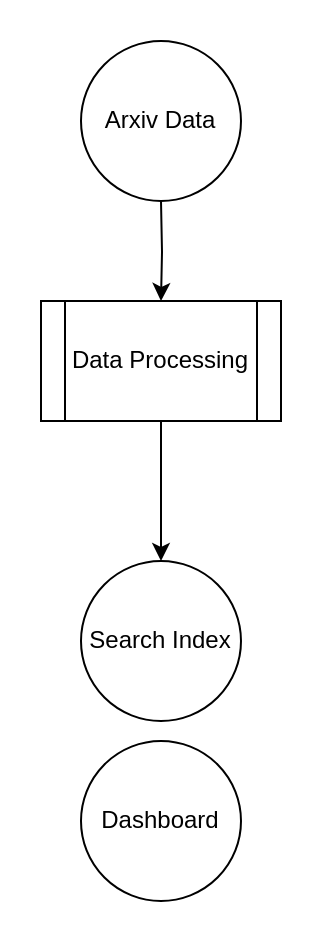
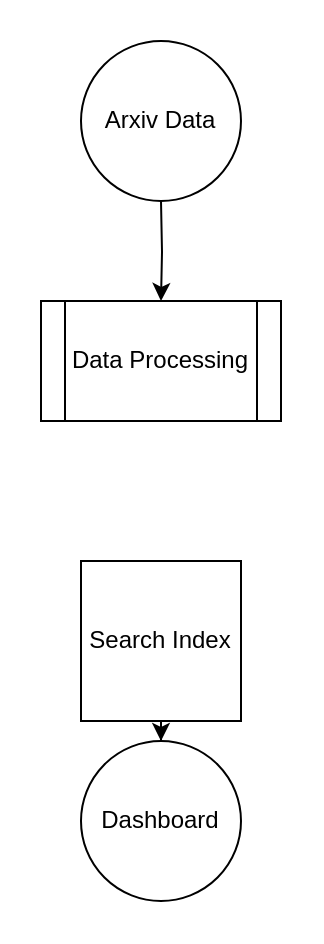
edge "Data Processing" -> "Search Index": removed
node "Search Index": shape ellipse -> rectangle
edge "Search Index" -> "Dashboard": added
